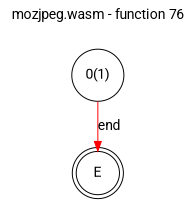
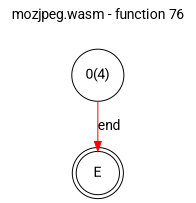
node "0(1)": label "0(1)" -> "0(4)"
